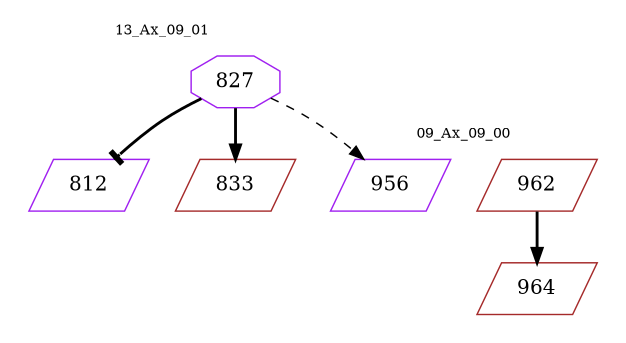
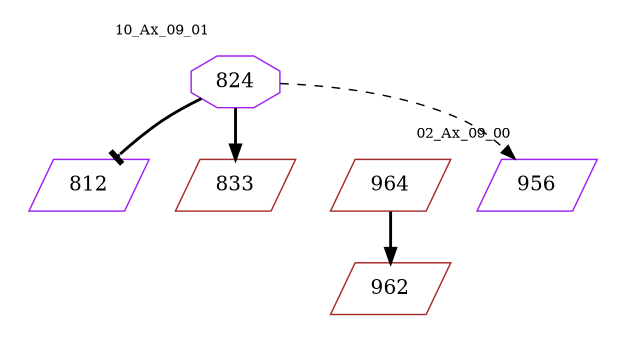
cluster "13_Ax_09_01": label "13_Ax_09_01" -> "10_Ax_09_01"
node "827": label "827" -> "824"
cluster "09_Ax_09_00": label "09_Ax_09_00" -> "02_Ax_09_00"
edge "962" -> "964": reversed
